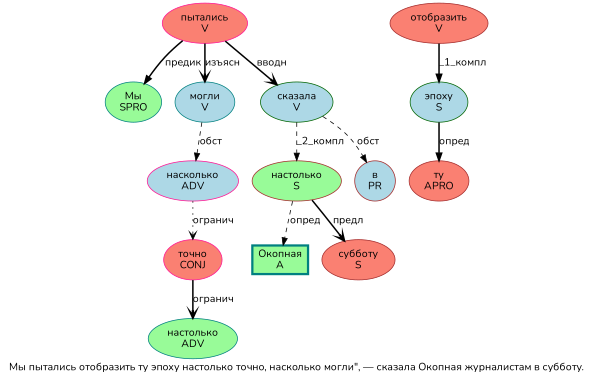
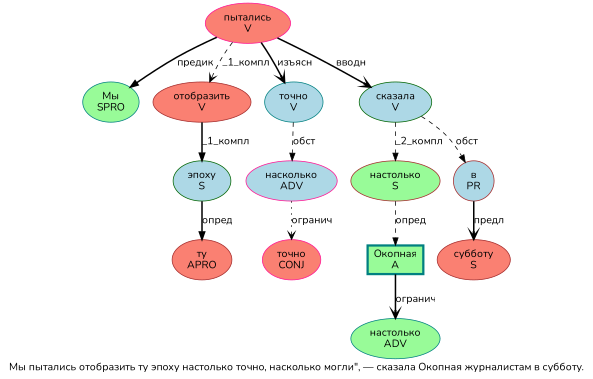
edge "пытались V" -> "отобразить V": added, label "_1_компл"
node "могли V": label "могли V" -> "точно V"
edge "настолько S" -> "субботу S": now "в PR" -> "субботу S"
edge "точно CONJ" -> "настолько ADV": now "Окопная A" -> "настолько ADV"
